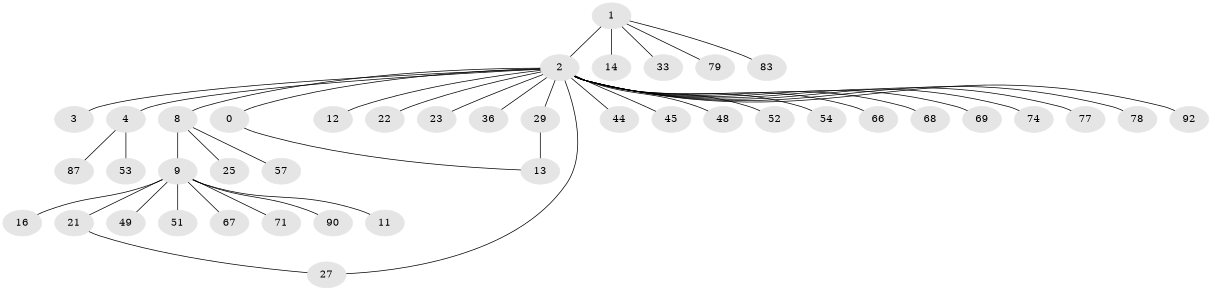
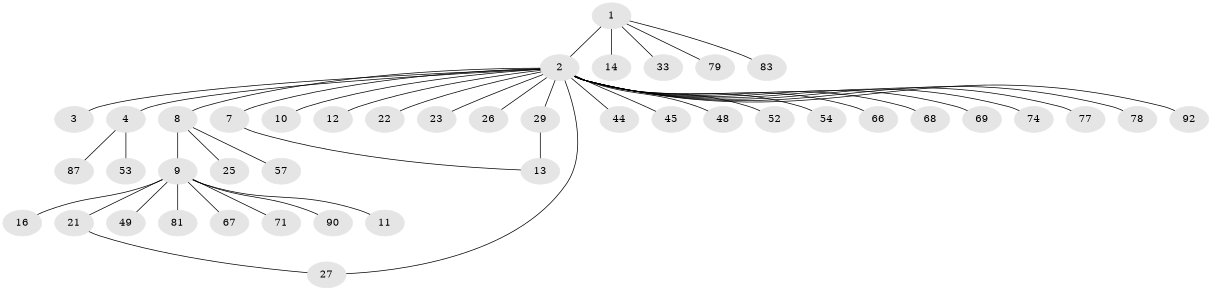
node "0": label "0" -> "7"
node "10": added
node "36": label "36" -> "26"
node "51": label "51" -> "81"
